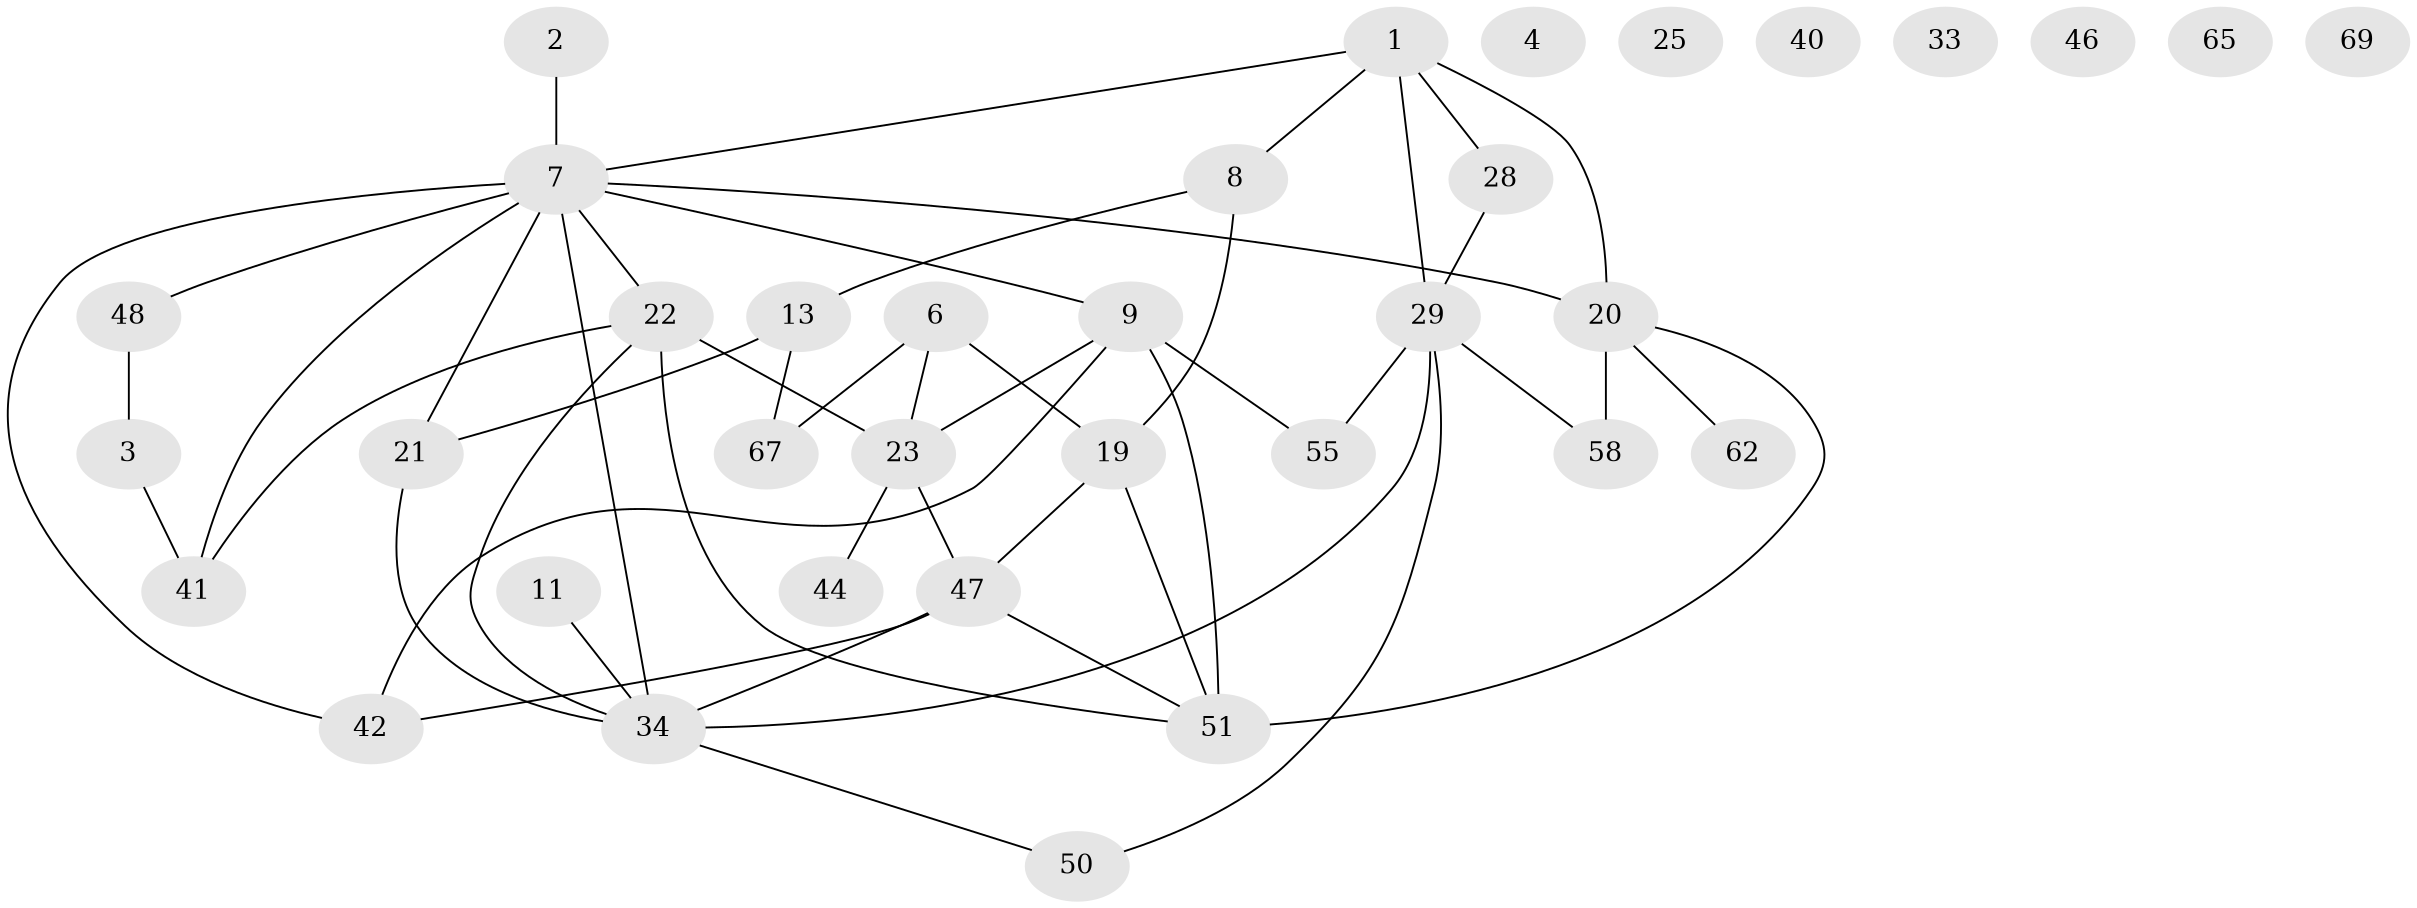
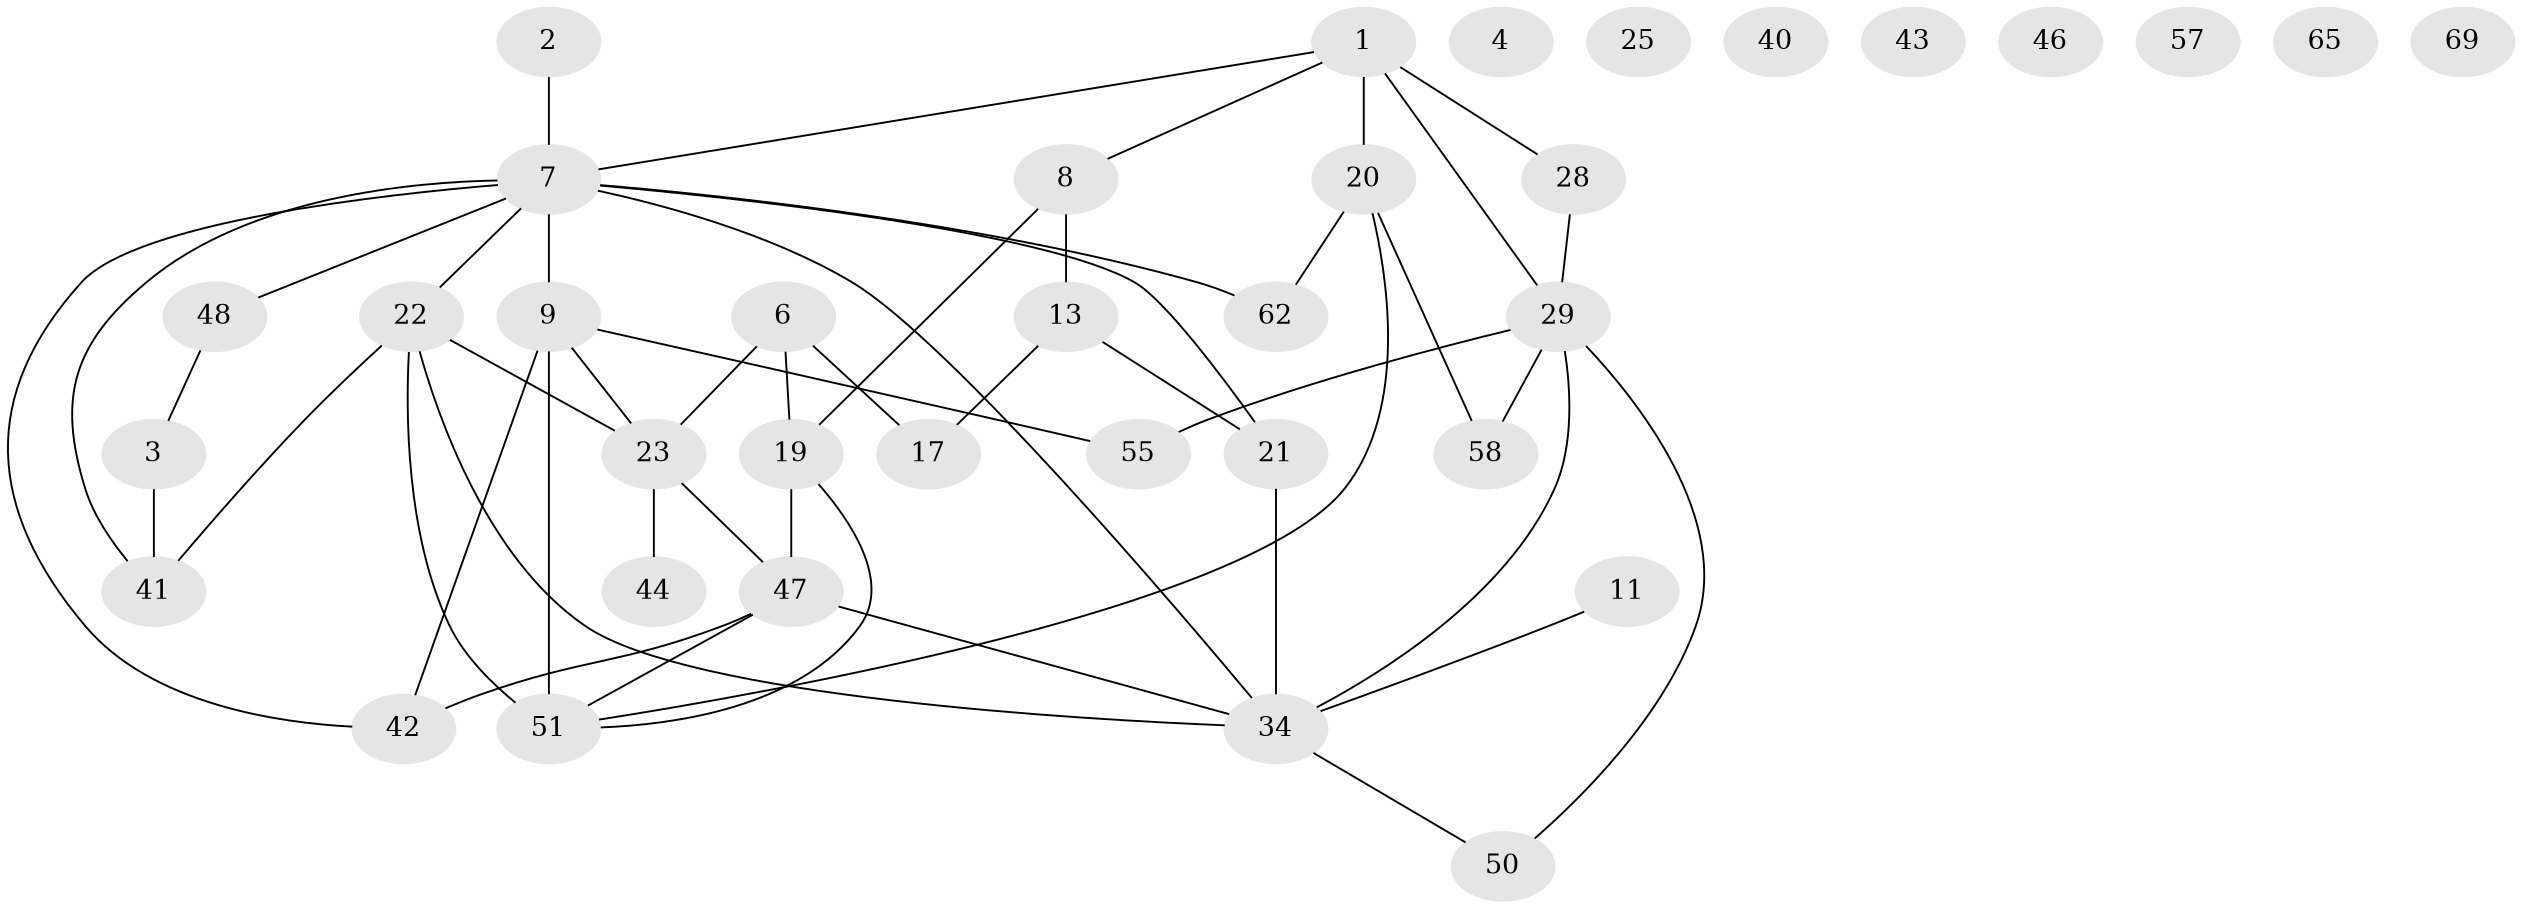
node "33": label "33" -> "43"
node "57": added
edge "7" -- "20": now "7" -- "62"
node "67": label "67" -> "17"
